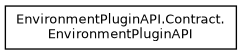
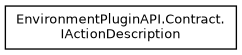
node "EnvironmentPluginAPI.Contract. EnvironmentPluginAPI": label "EnvironmentPluginAPI.Contract. EnvironmentPluginAPI" -> "EnvironmentPluginAPI.Contract. IActionDescription"
